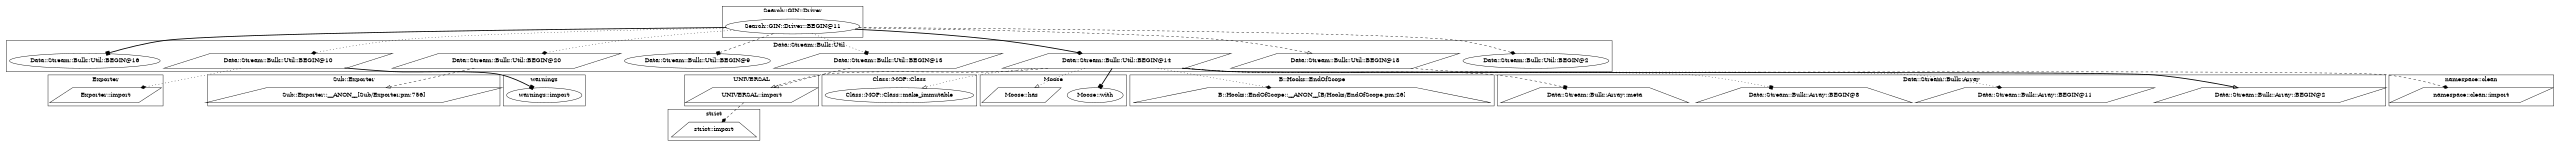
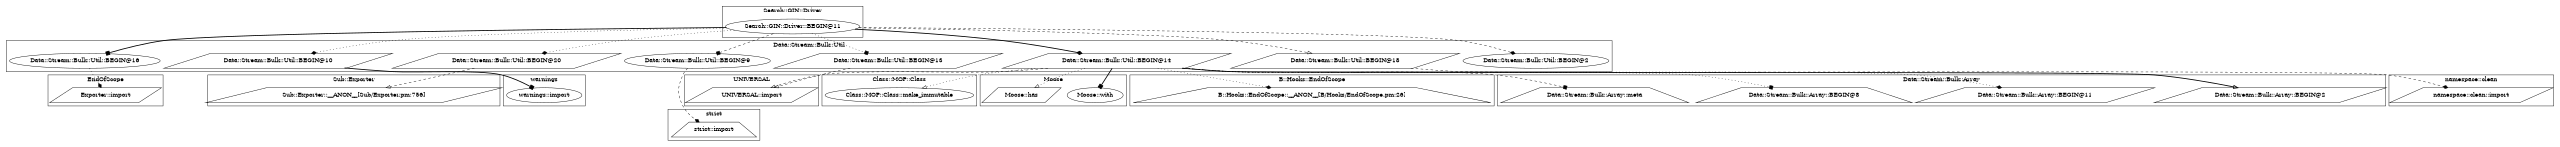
edge "Data::Stream::Bulk::Util::BEGIN@10" -> "Exporter::import": now "Data::Stream::Bulk::Util::BEGIN@16" -> "Exporter::import"
cluster "Exporter": label "Exporter" -> "EndOfScope"
edge "UNIVERSAL::import" -> "strict::import": now "Data::Stream::Bulk::Util::BEGIN@9" -> "strict::import"
